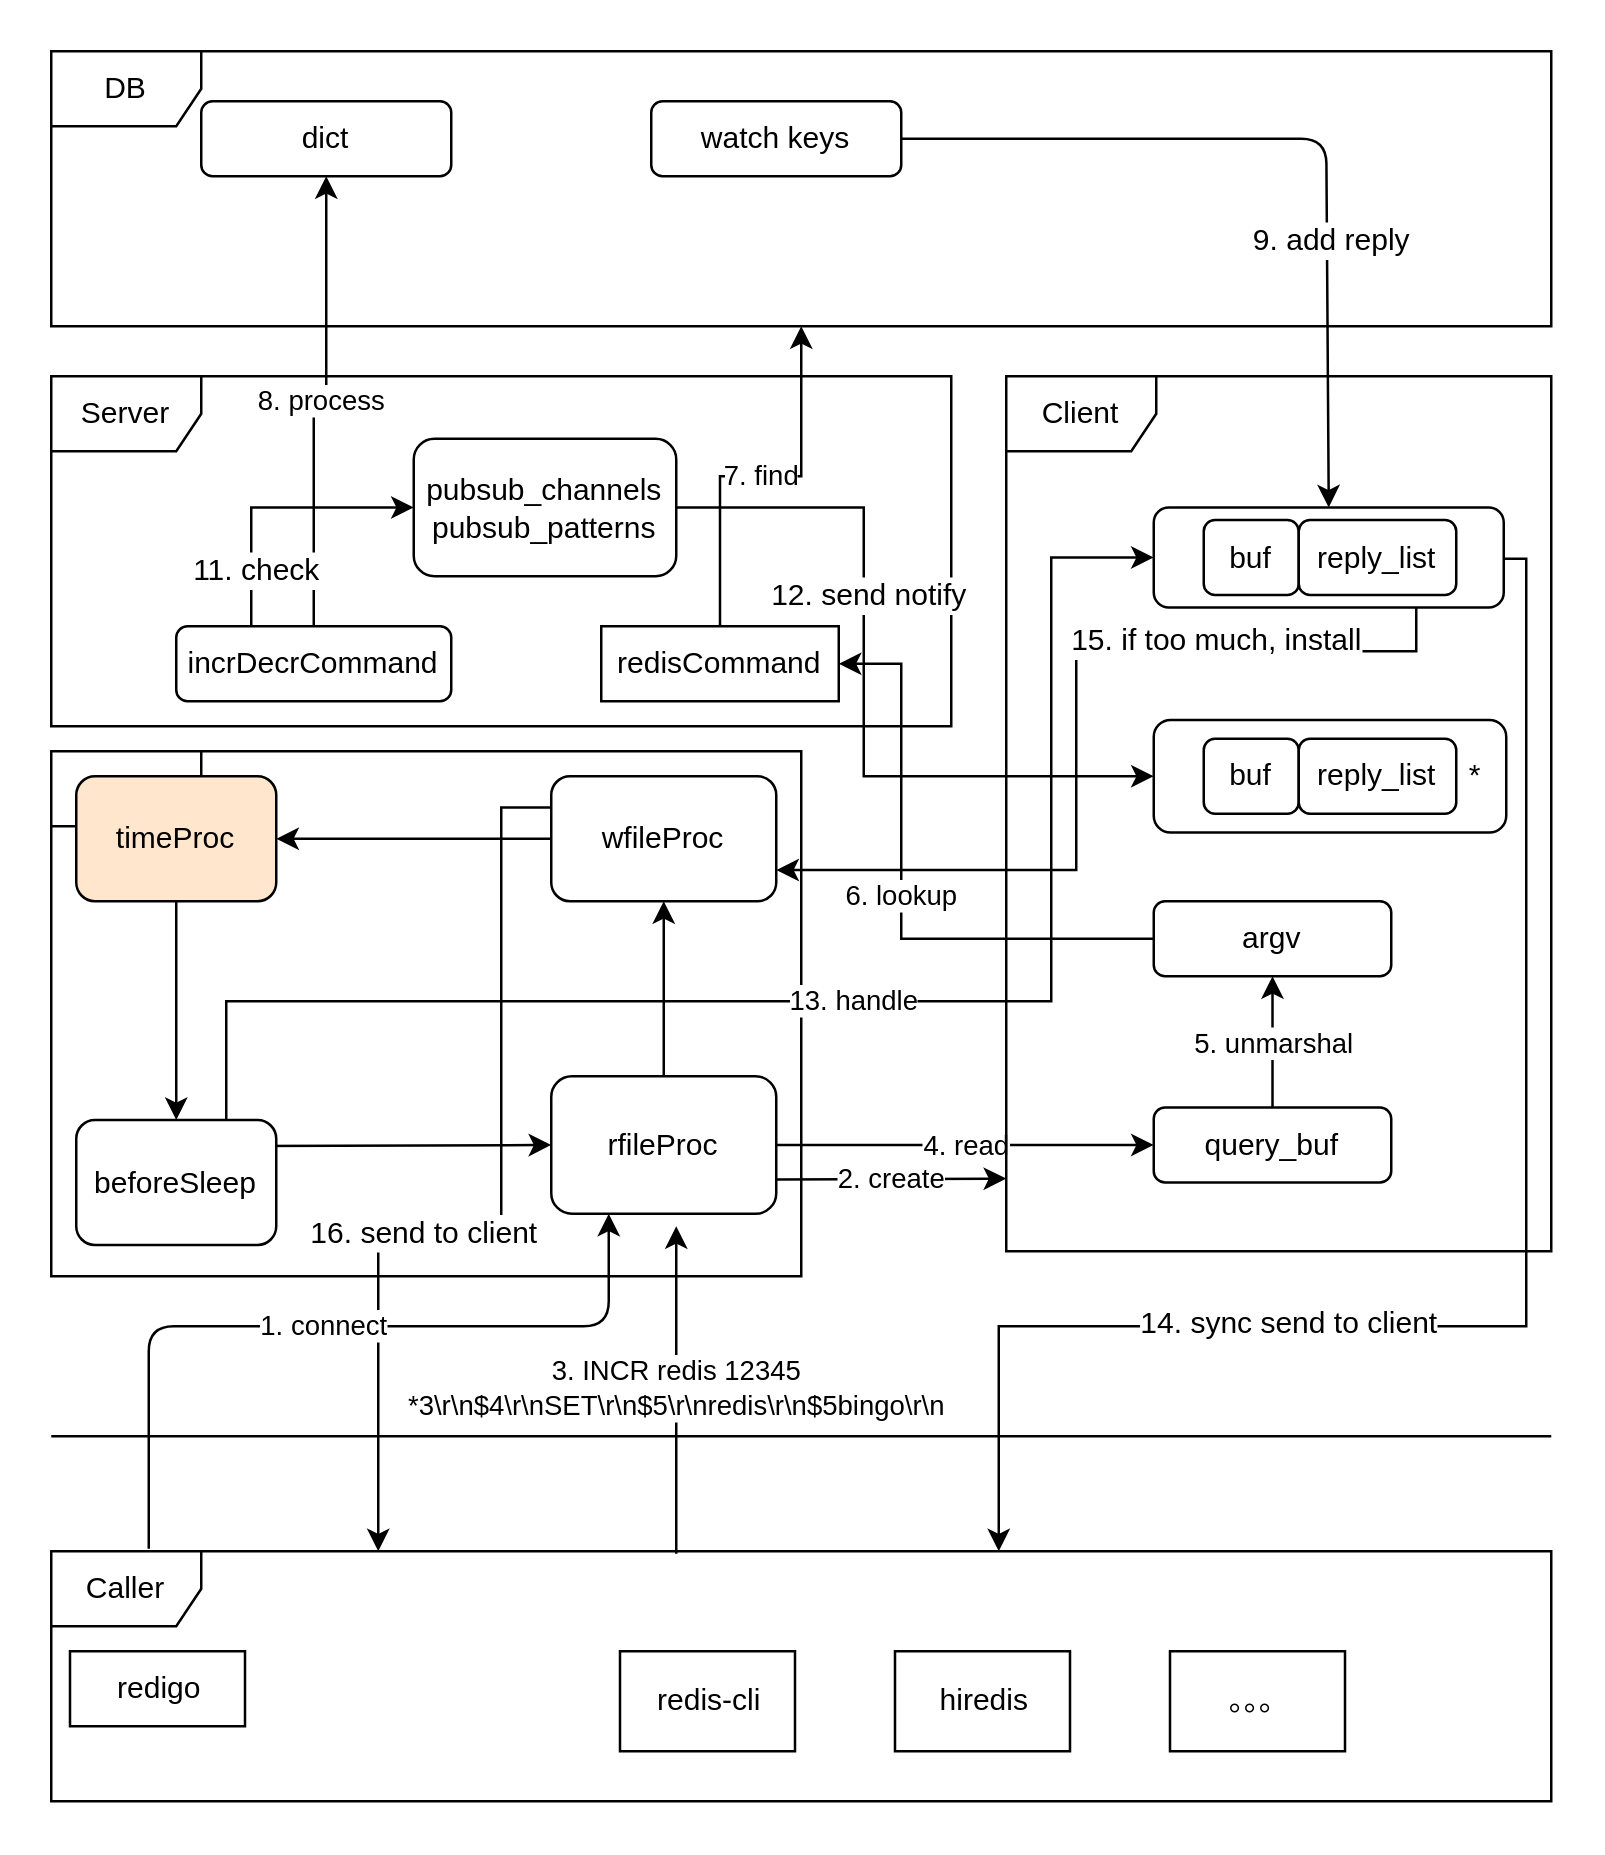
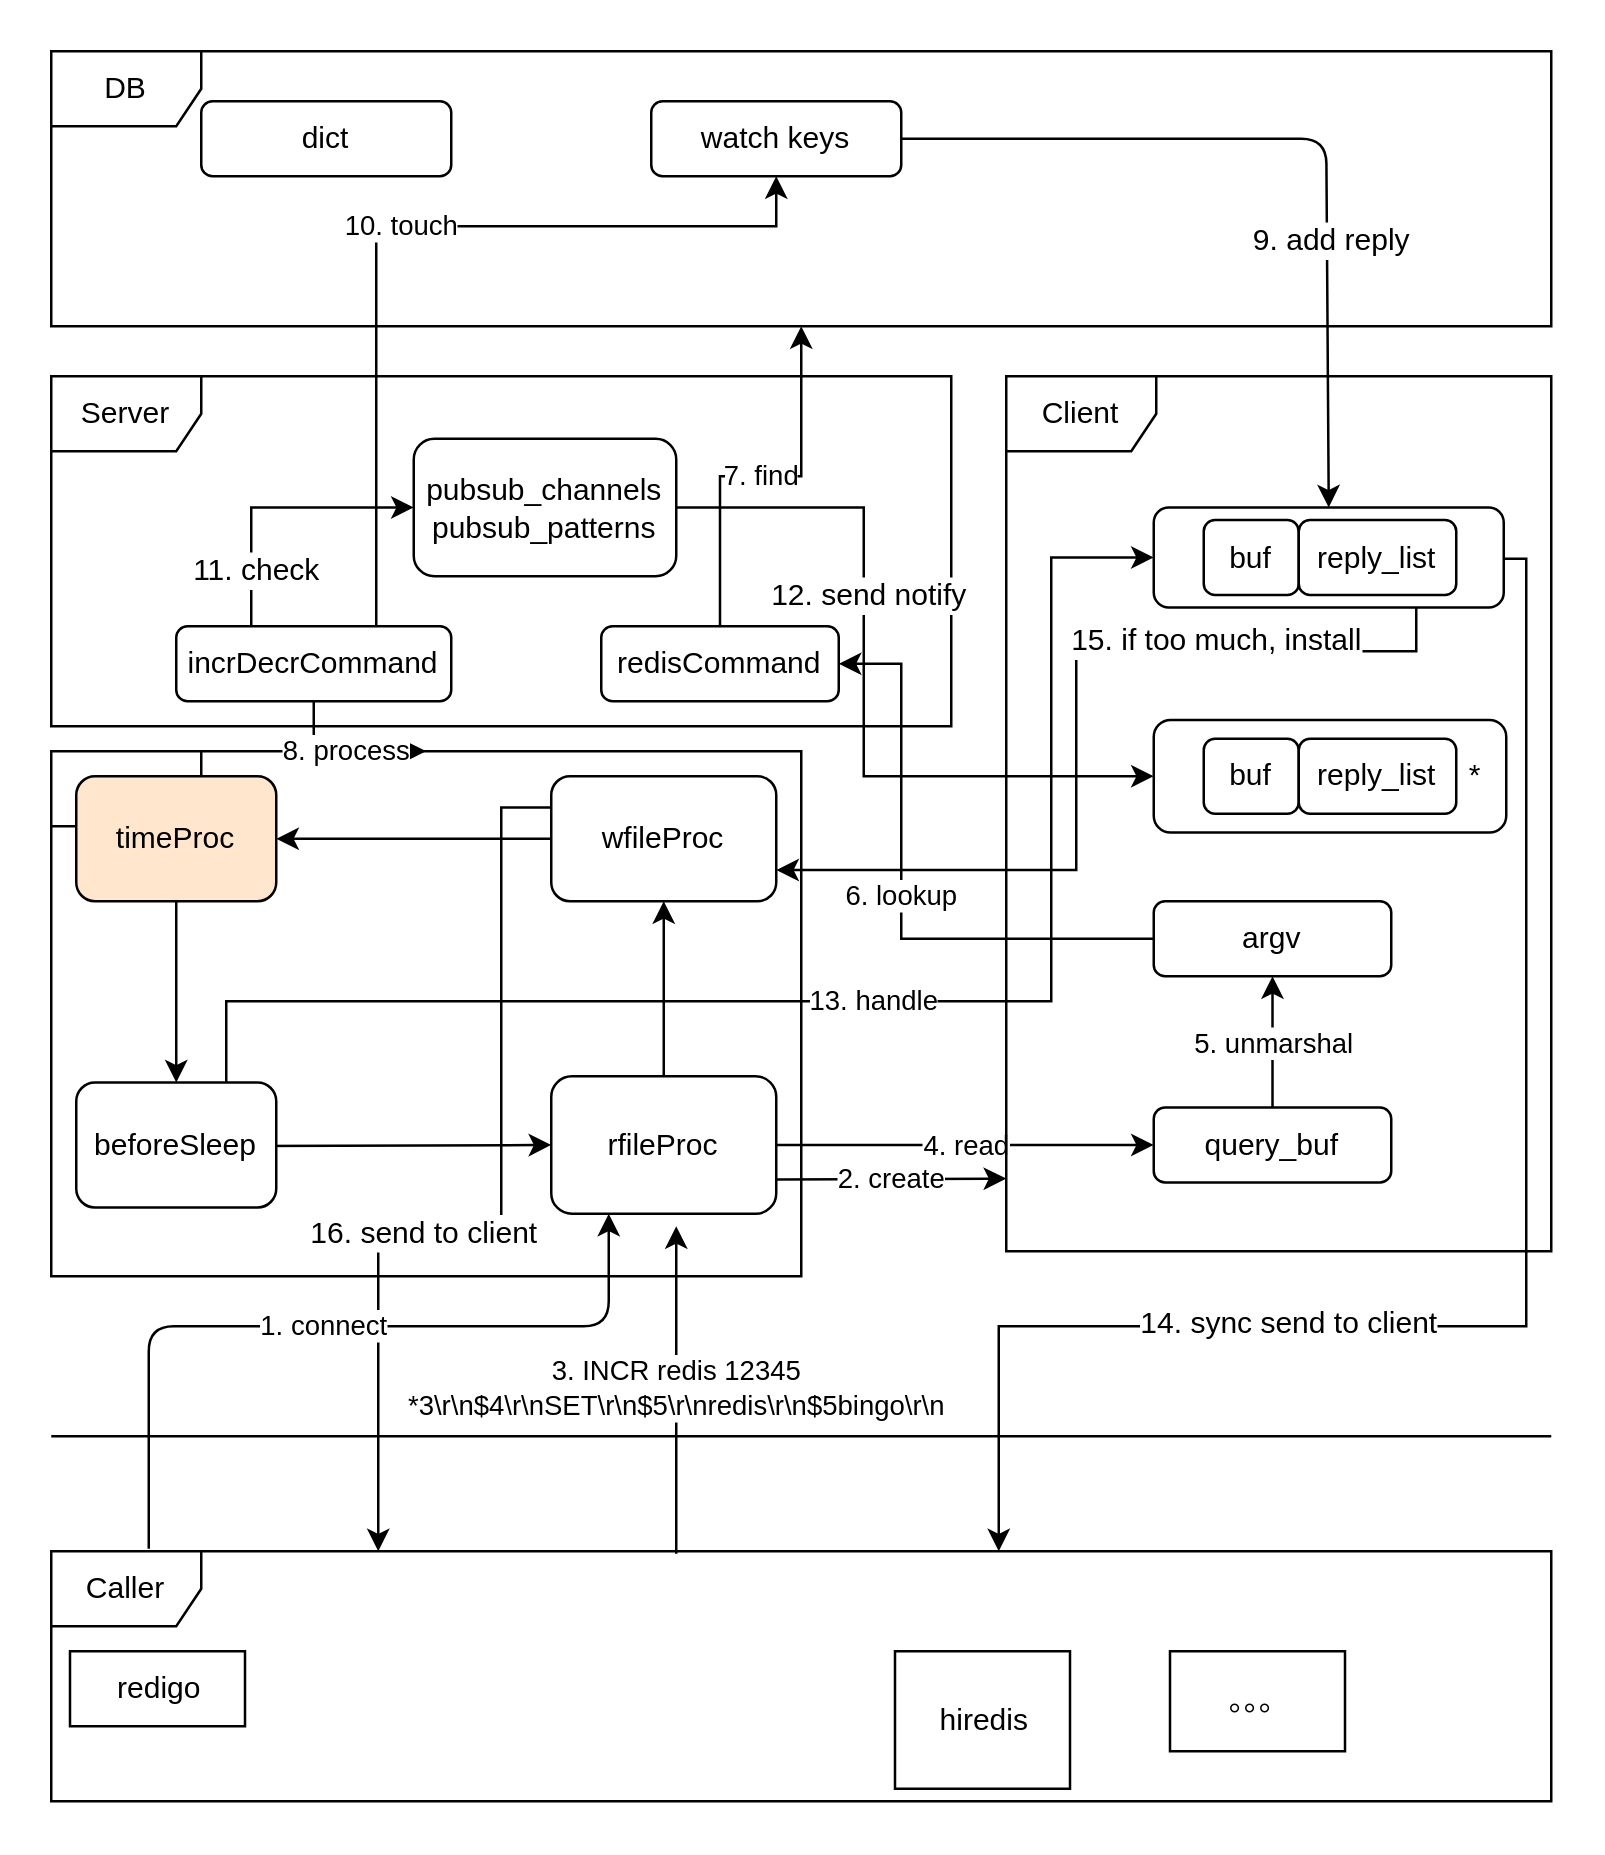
edge "incrDecrCommand" -> "watch keys": added, label "10. touch"
edge "incrDecrCommand" -> "dict": now "incrDecrCommand" -> "AE"
node "redisCommand": shape rectangle -> rounded rectangle
node "beforeSleep": moved (176, 1183) -> (176, 1145)
node "redis-cli": removed
node "hiredis": size 175x100 -> 175x138
